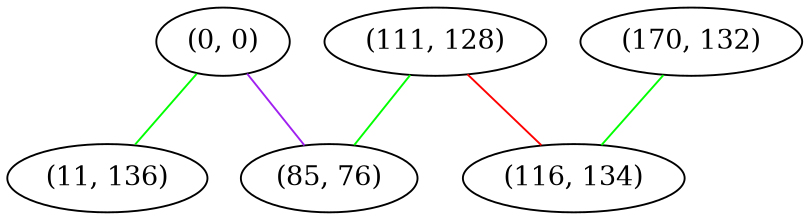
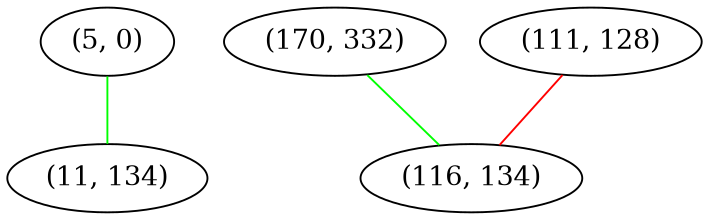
node "(0, 0)": label "(0, 0)" -> "(5, 0)"
node "(170, 132)": label "(170, 132)" -> "(170, 332)"
node "(11, 136)": label "(11, 136)" -> "(11, 134)"
node "(85, 76)": removed
